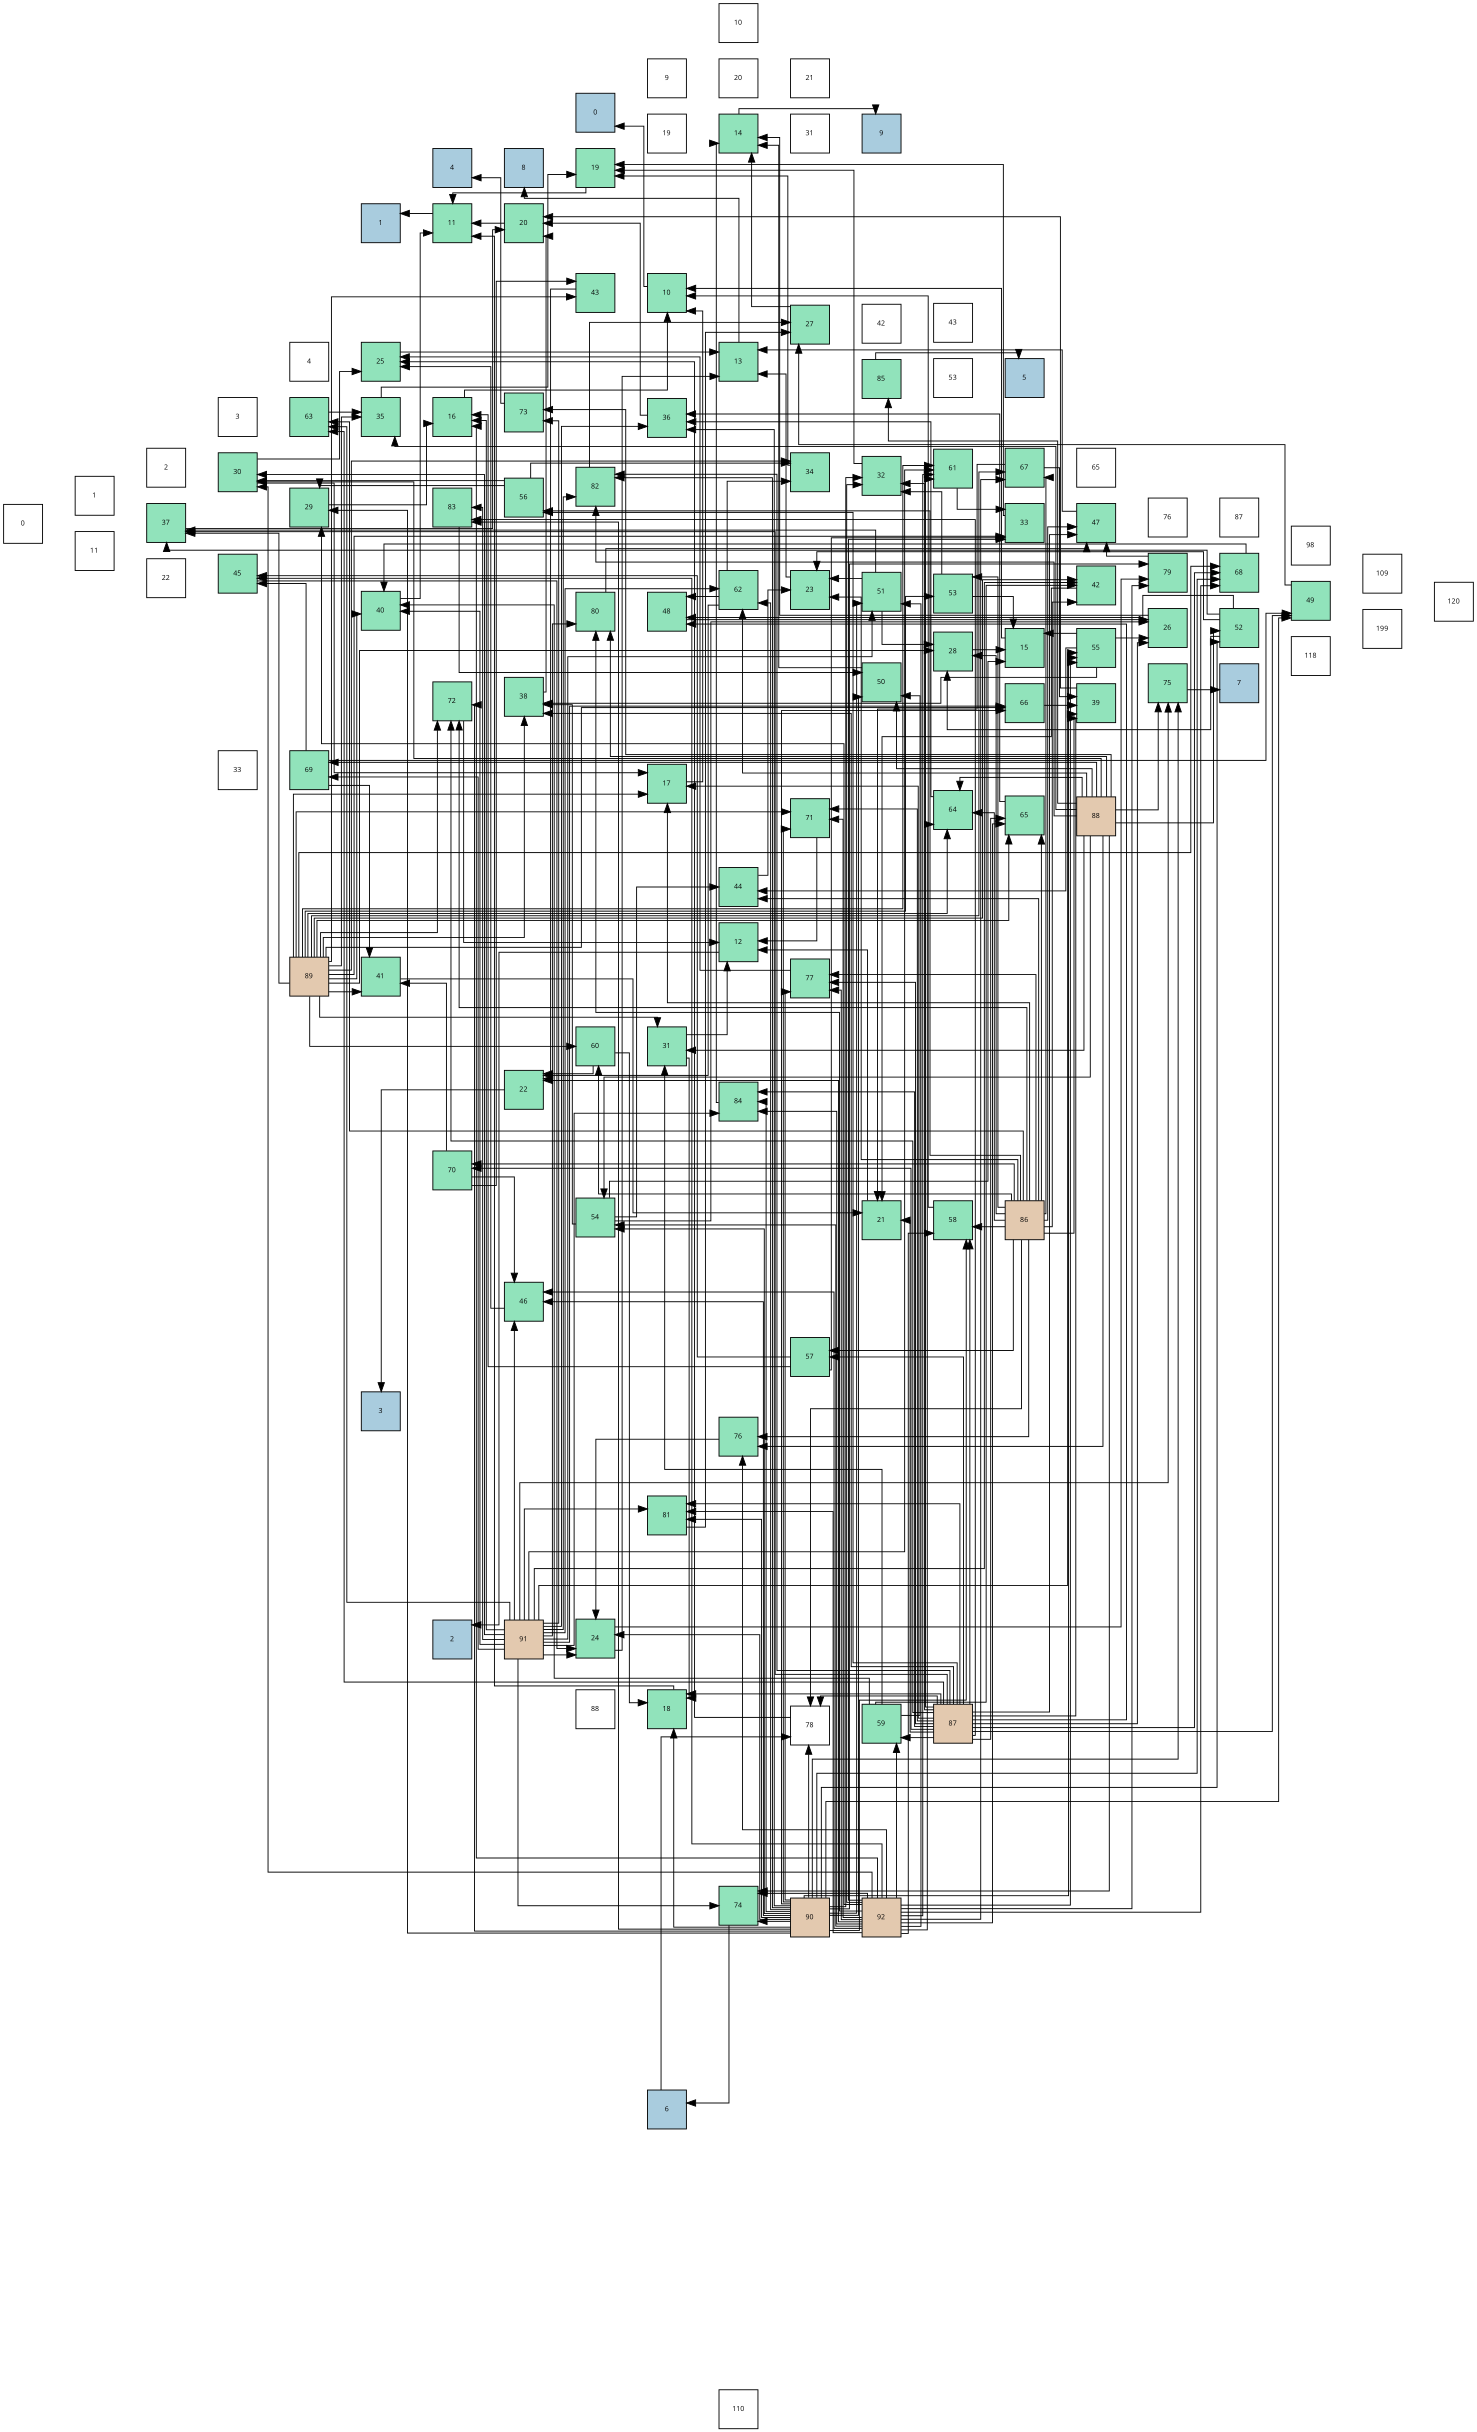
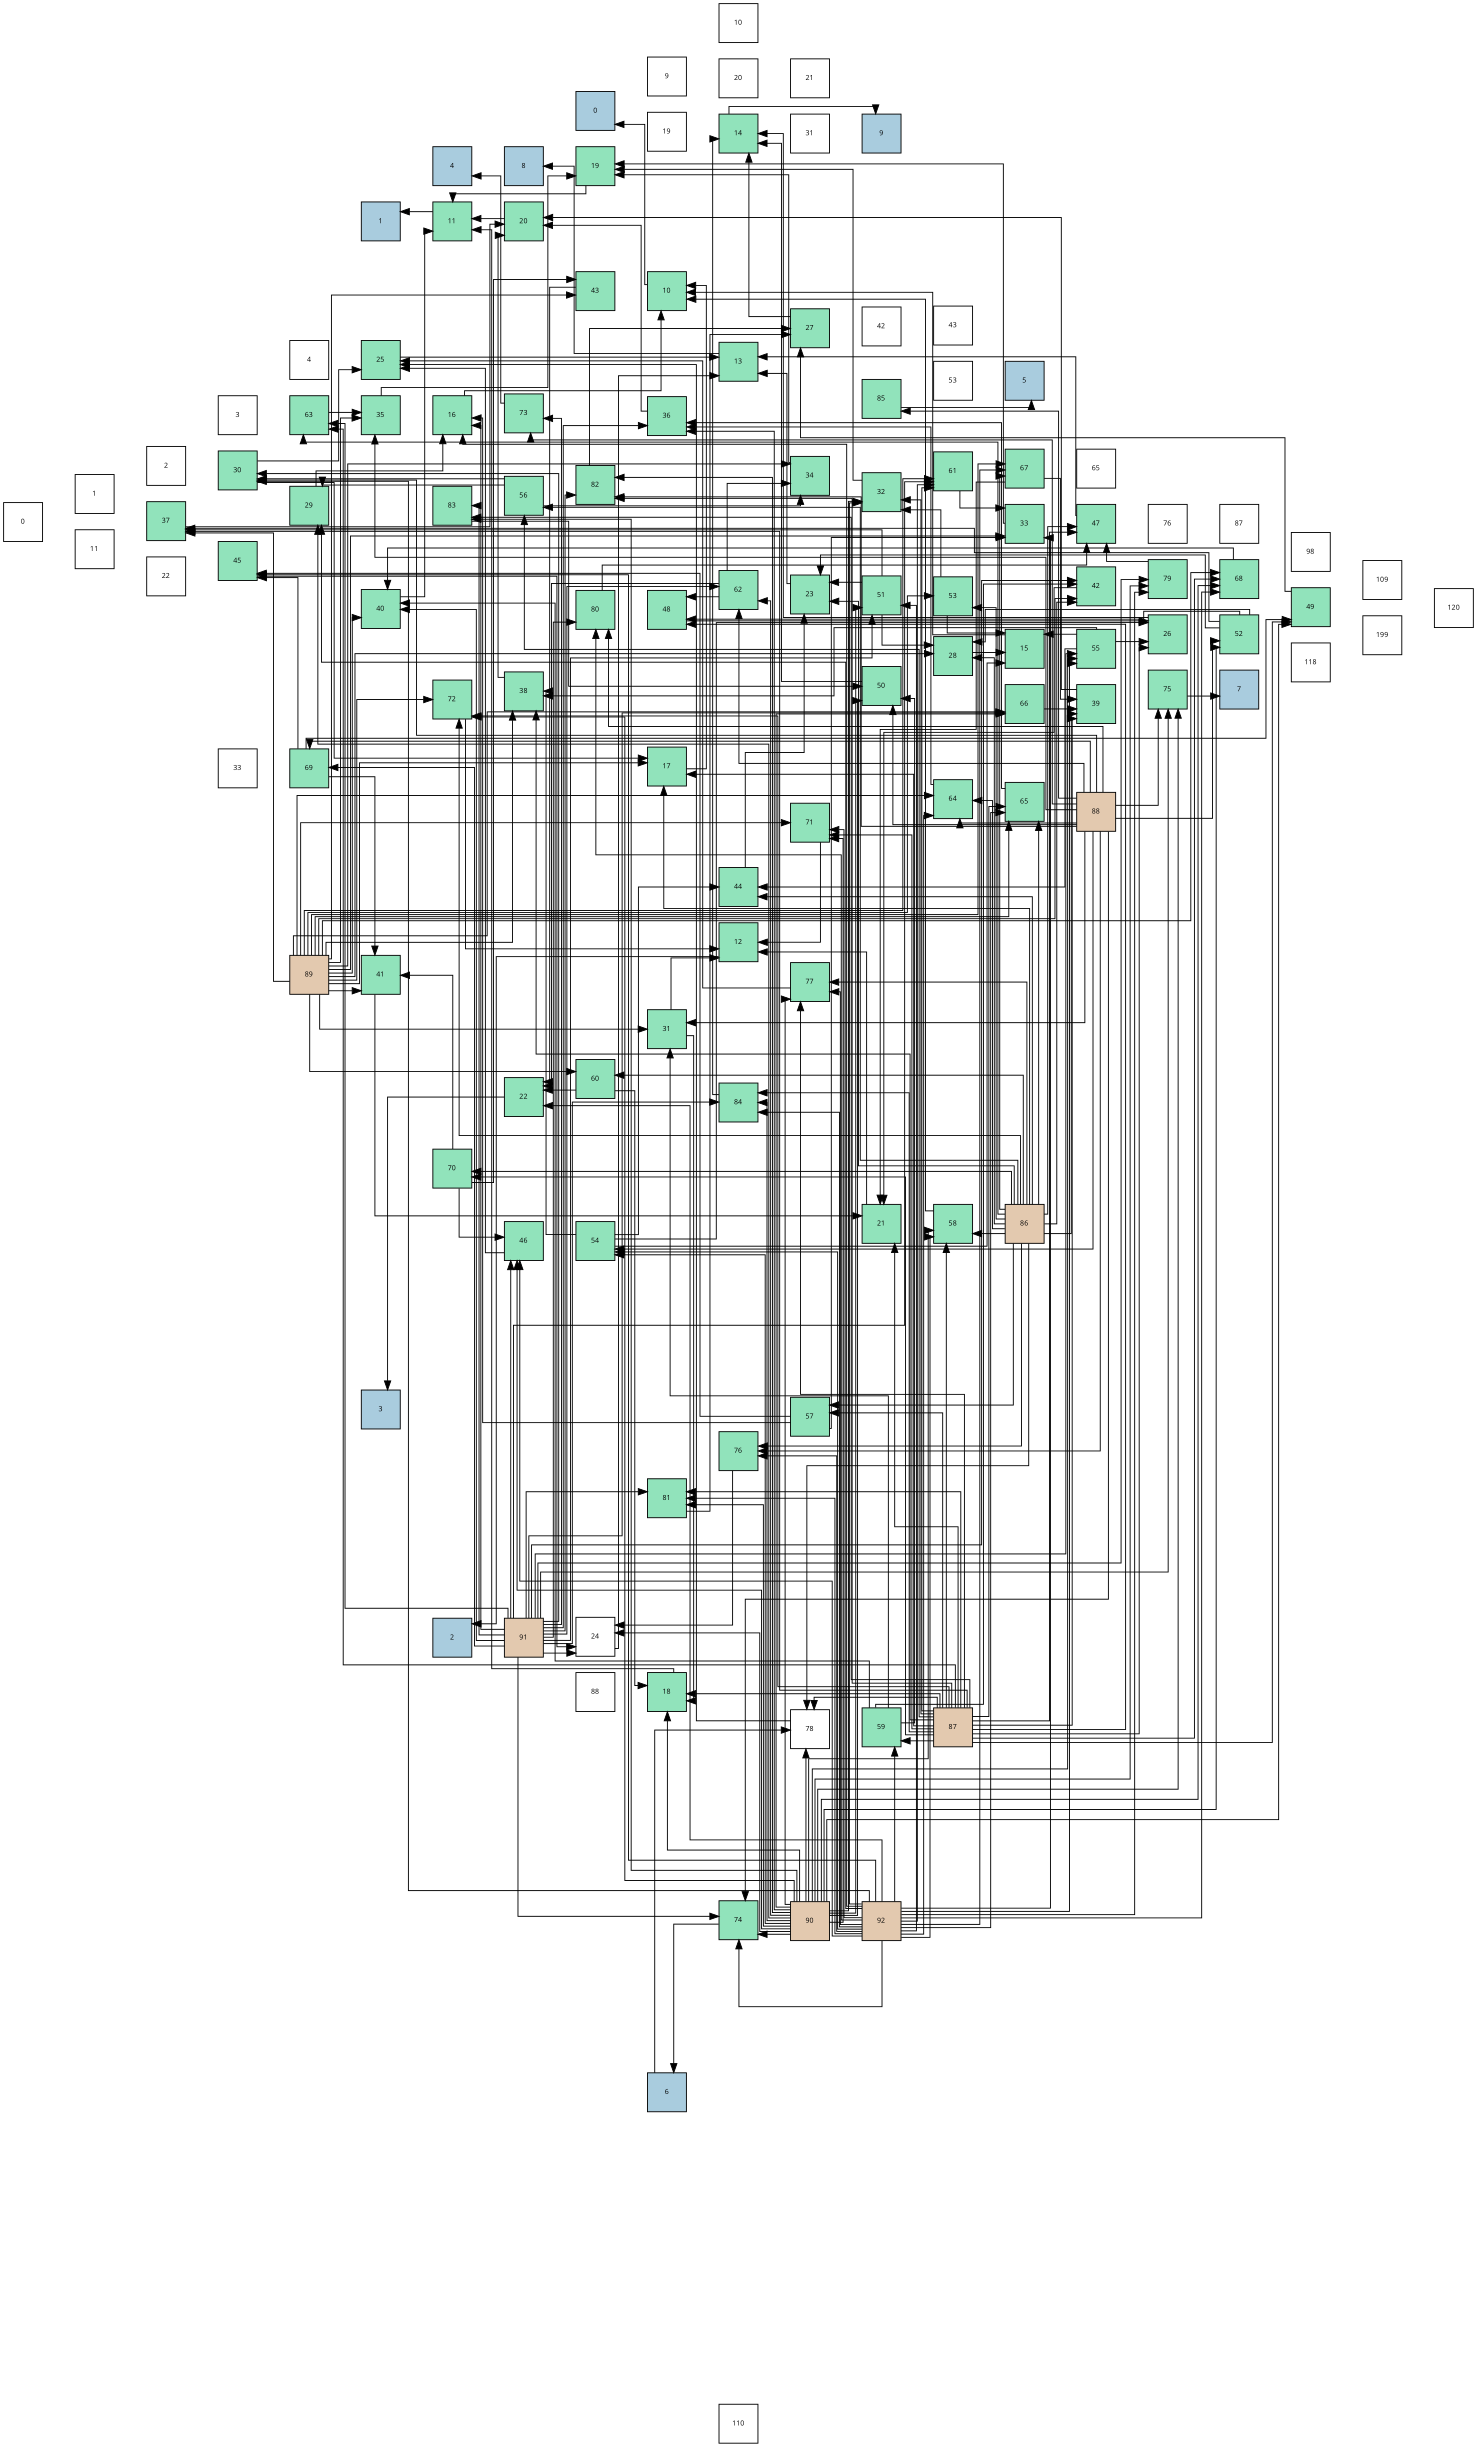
edge "24" -> "79": now "91" -> "79"
node "24": fillcolor #91e3bb -> #ffffff
